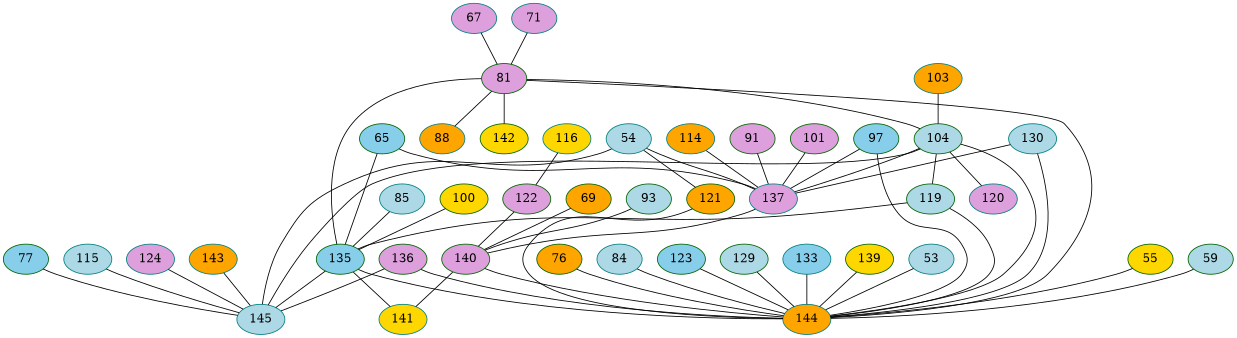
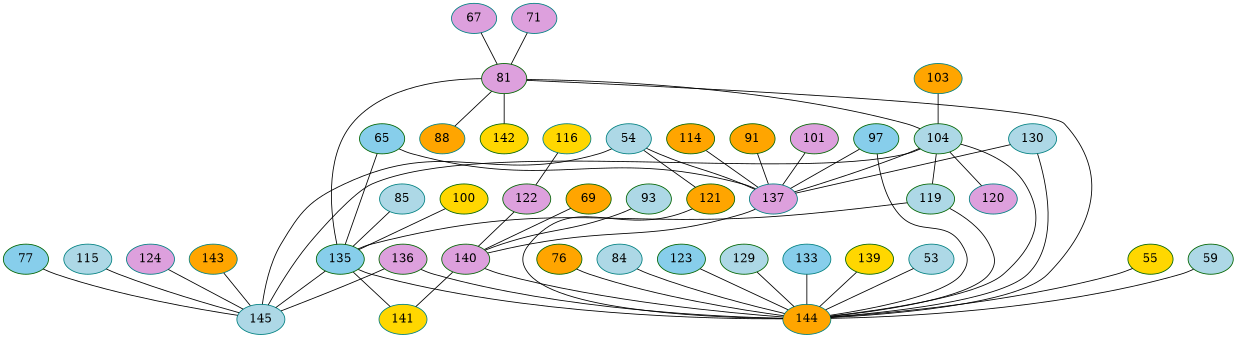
node "114": color teal -> darkgreen
node "91": fillcolor plum -> orange
